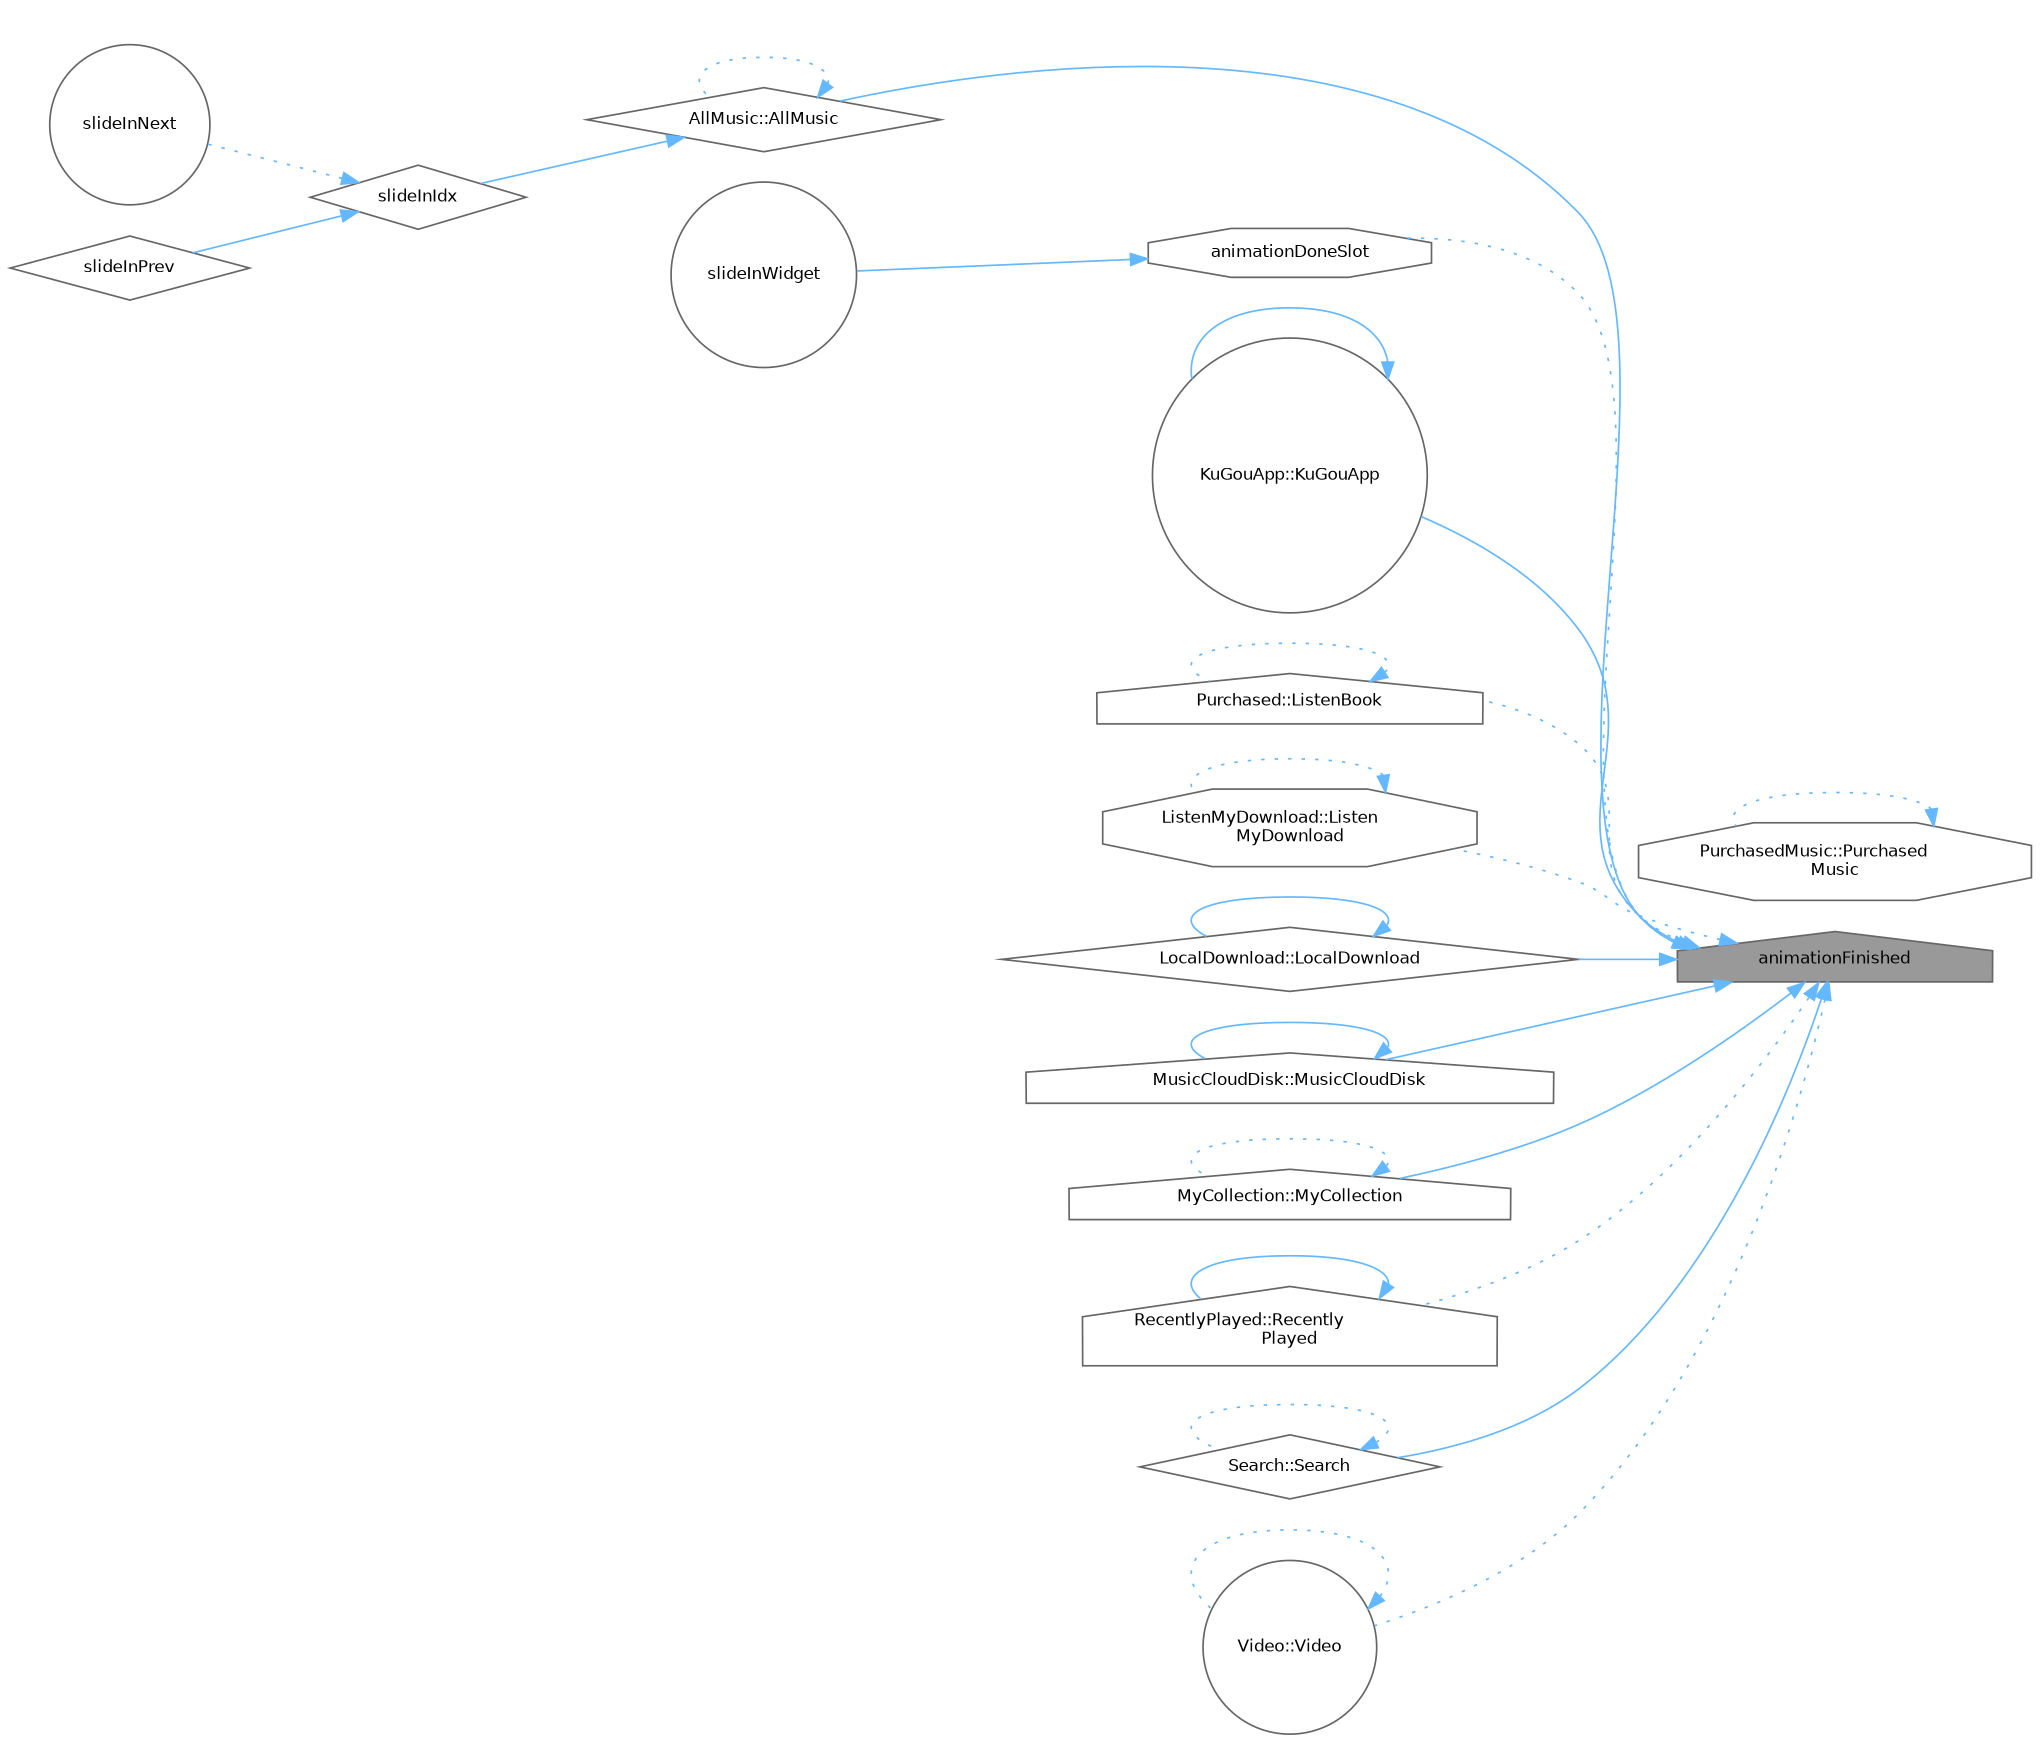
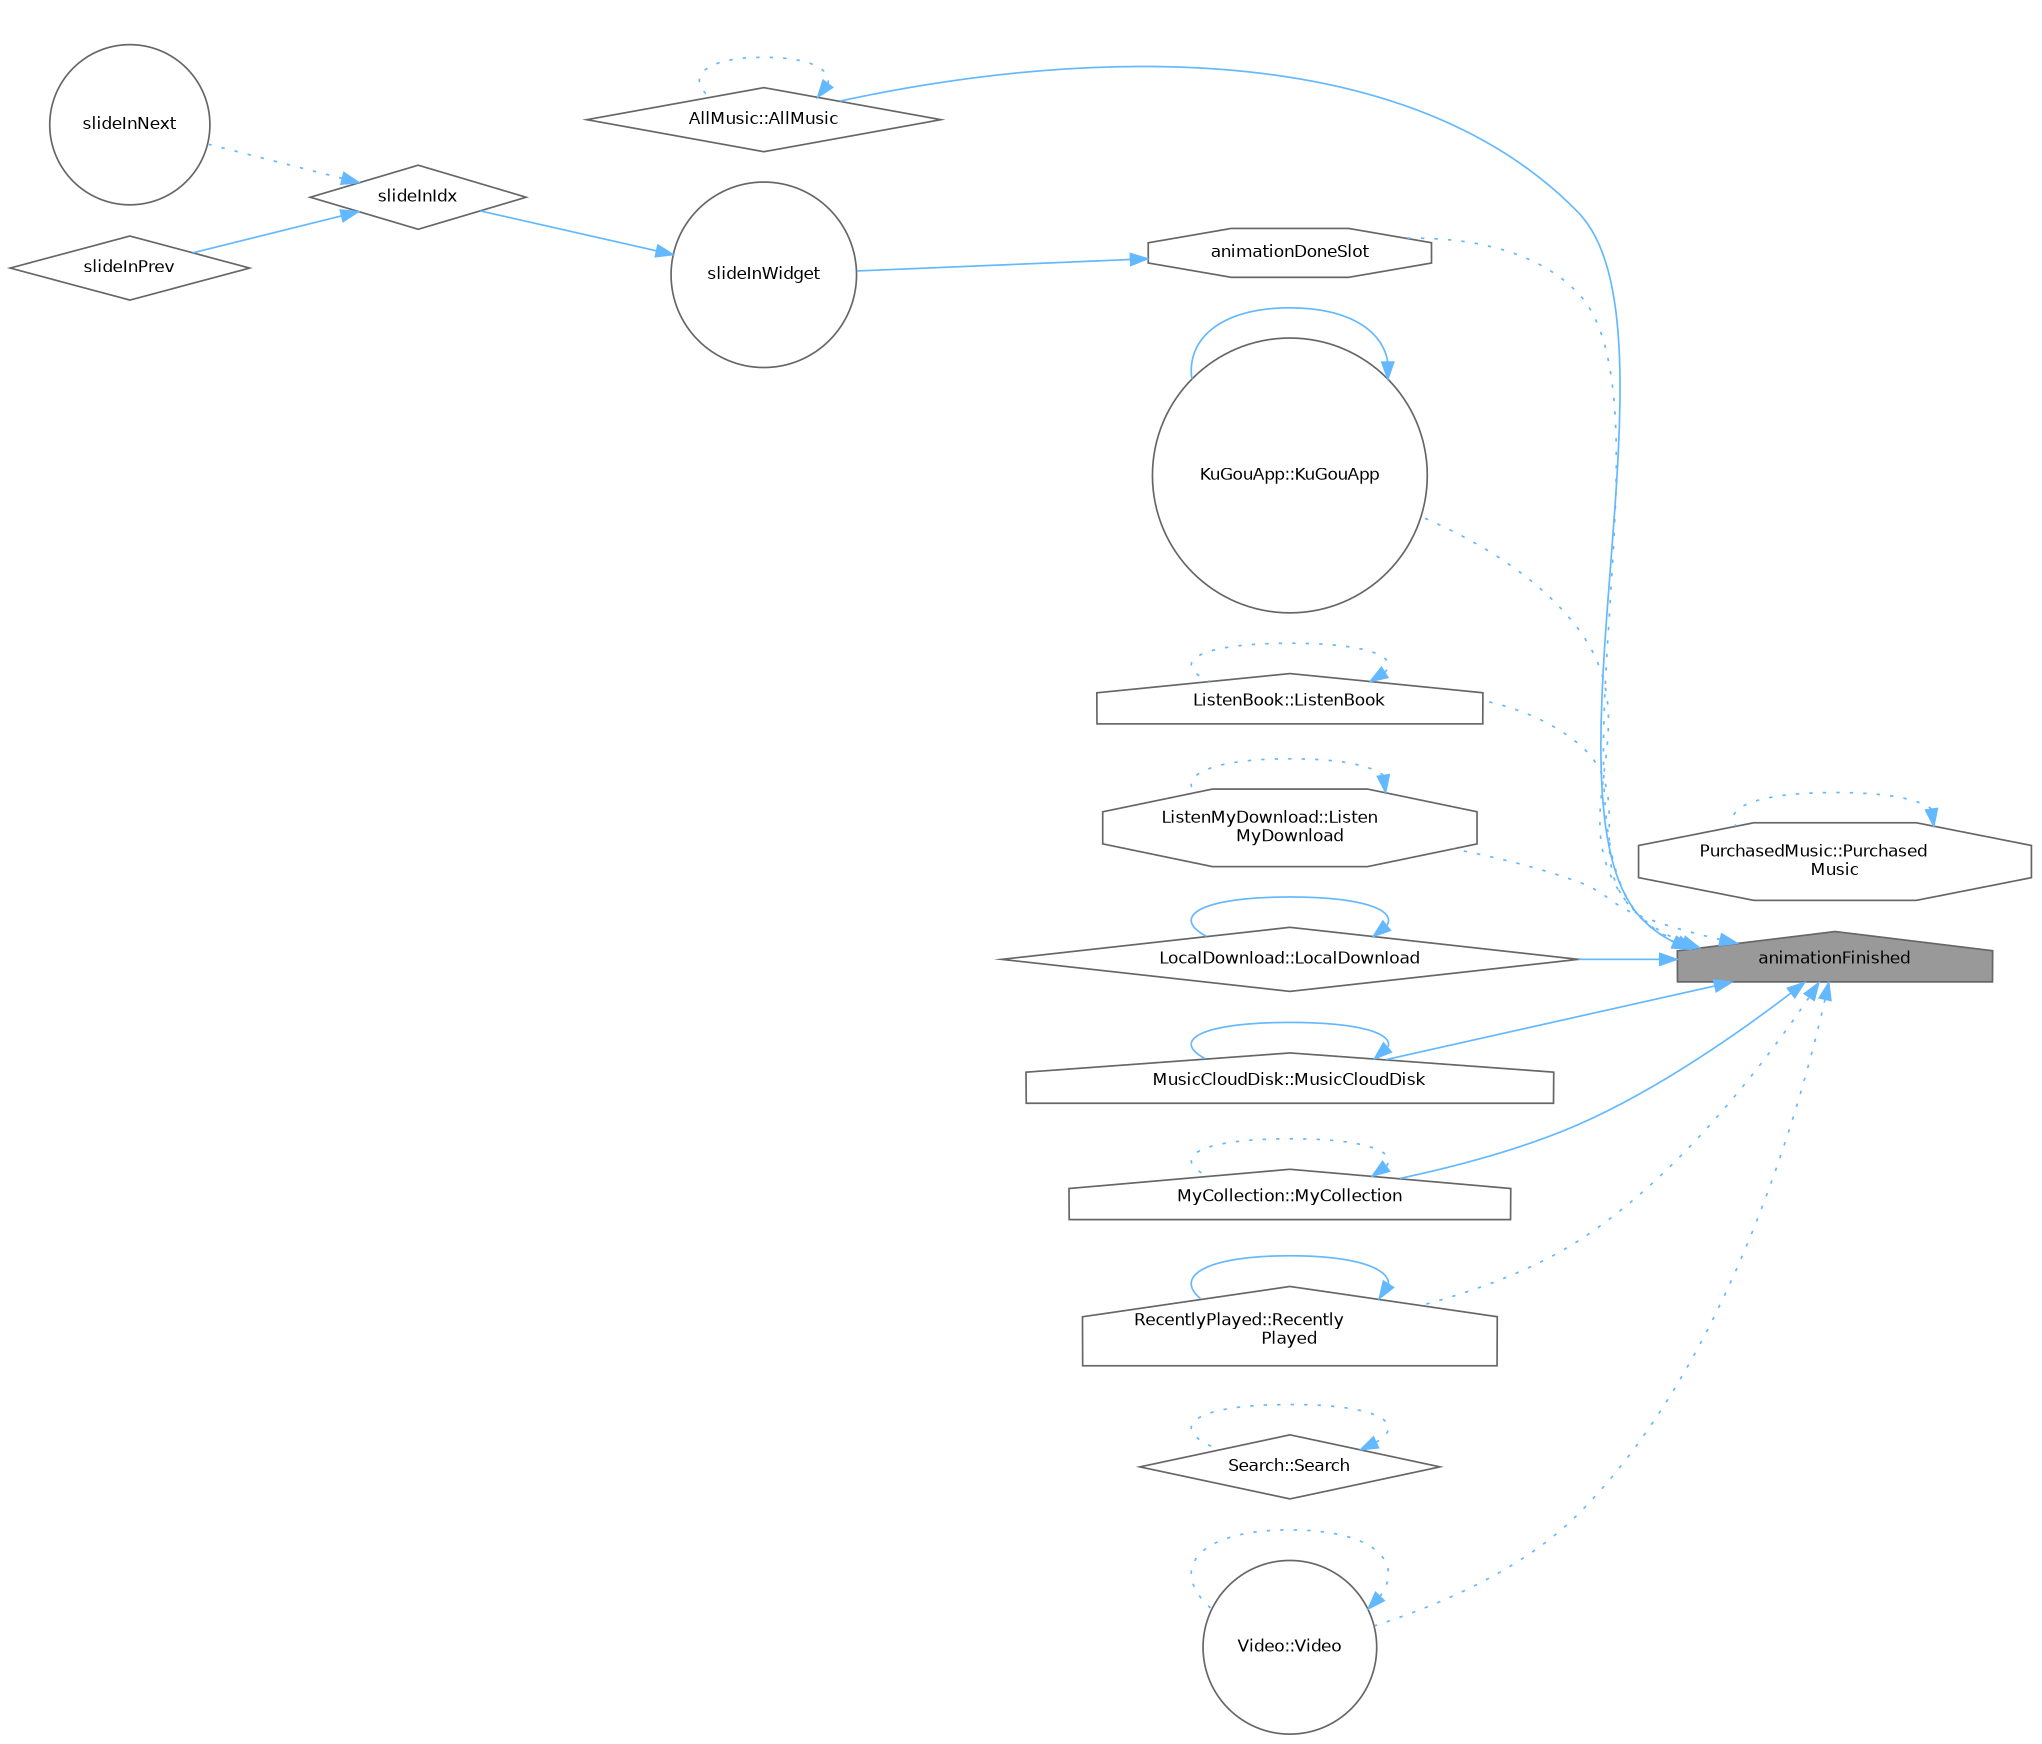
edge "slideInIdx" -> "AllMusic::AllMusic": now "slideInIdx" -> "slideInWidget"
edge "KuGouApp::KuGouApp" -> "animationFinished": style solid -> dotted
node "Purchased::ListenBook": label "Purchased::ListenBook" -> "ListenBook::ListenBook"
edge "Search::Search" -> "animationFinished": removed
